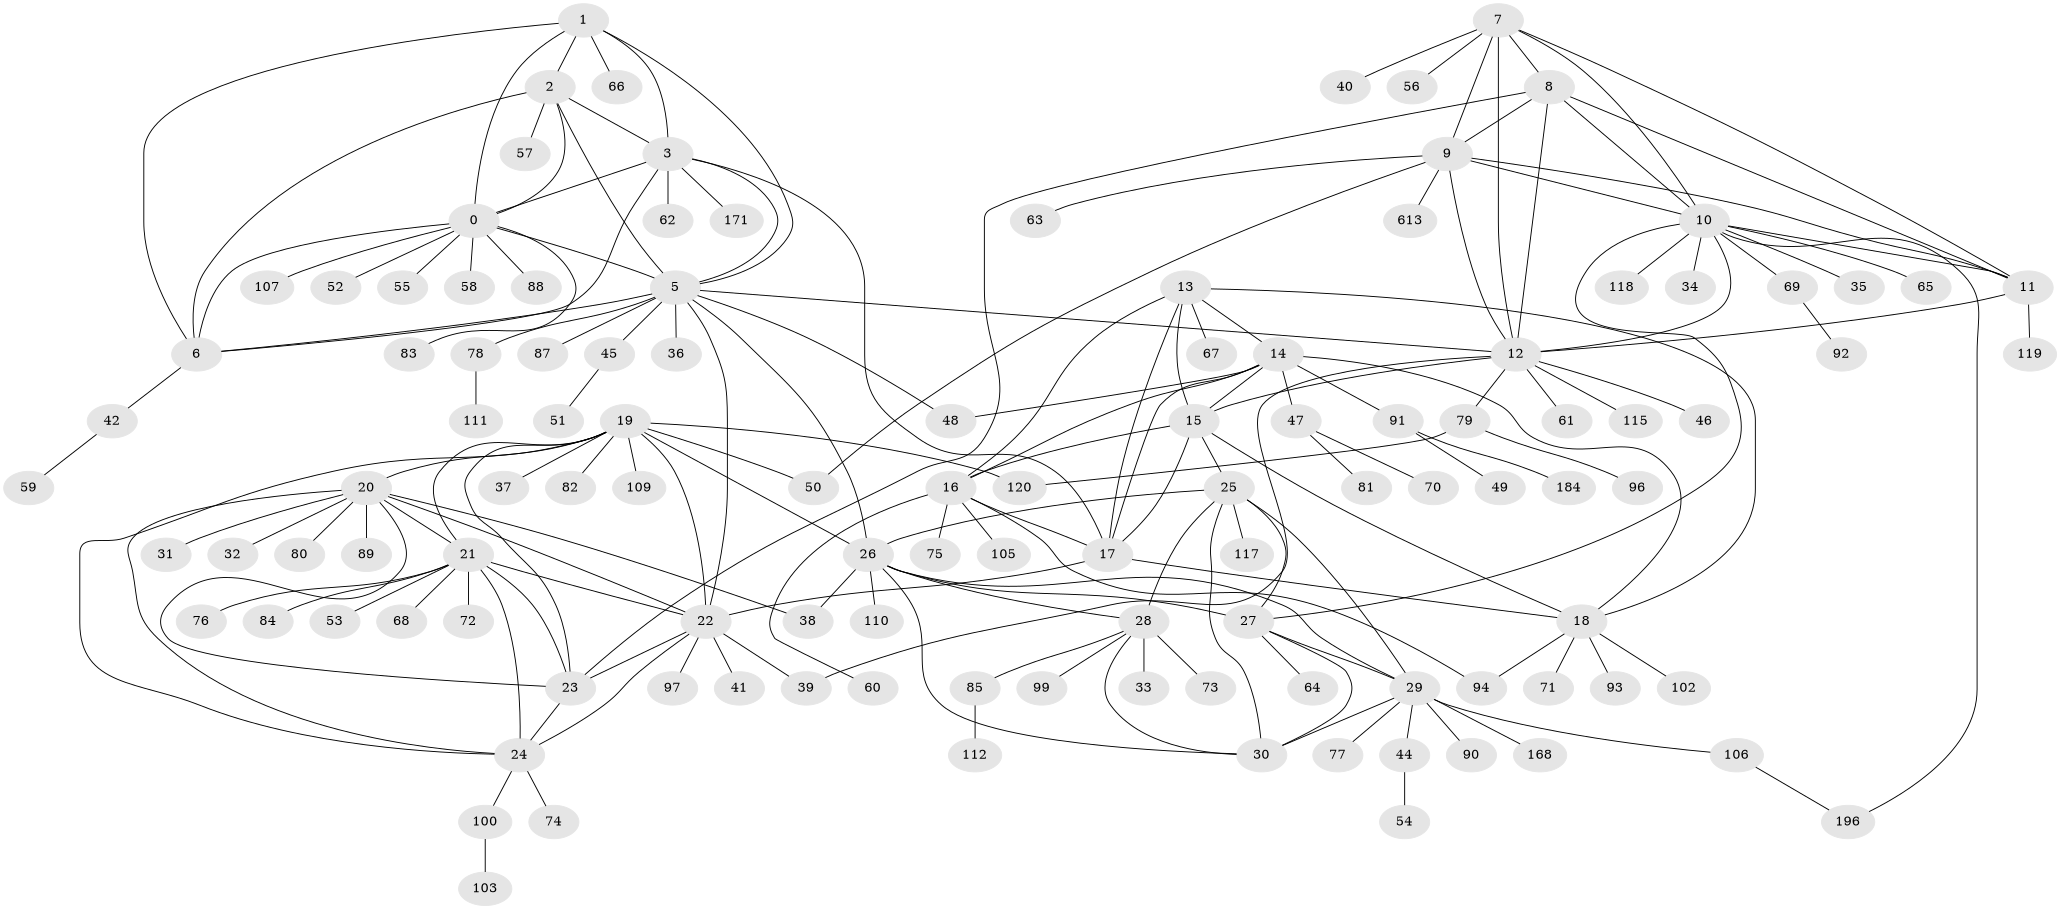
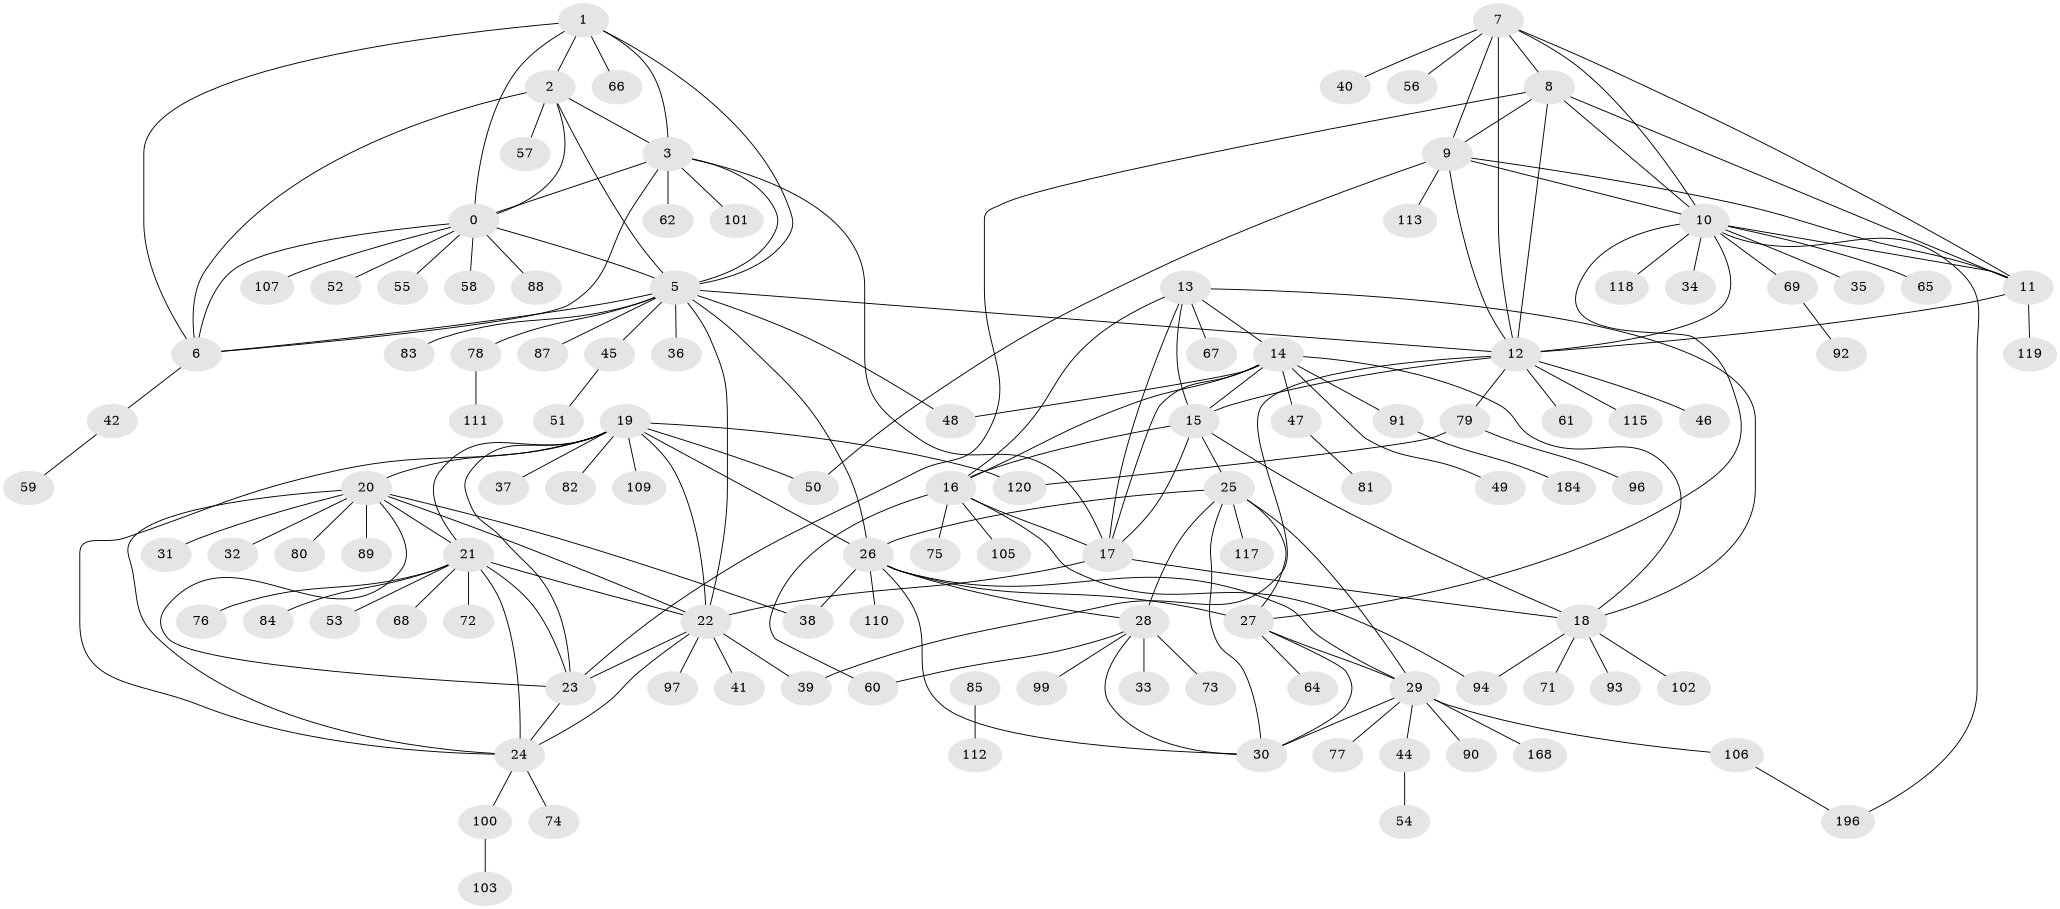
node "171": label "171" -> "101"
node "63": removed
node "613": label "613" -> "113"
edge "0" -- "83": now "5" -- "83"
edge "91" -- "49": now "14" -- "49"
node "70": removed
edge "28" -- "85": now "28" -- "60"
